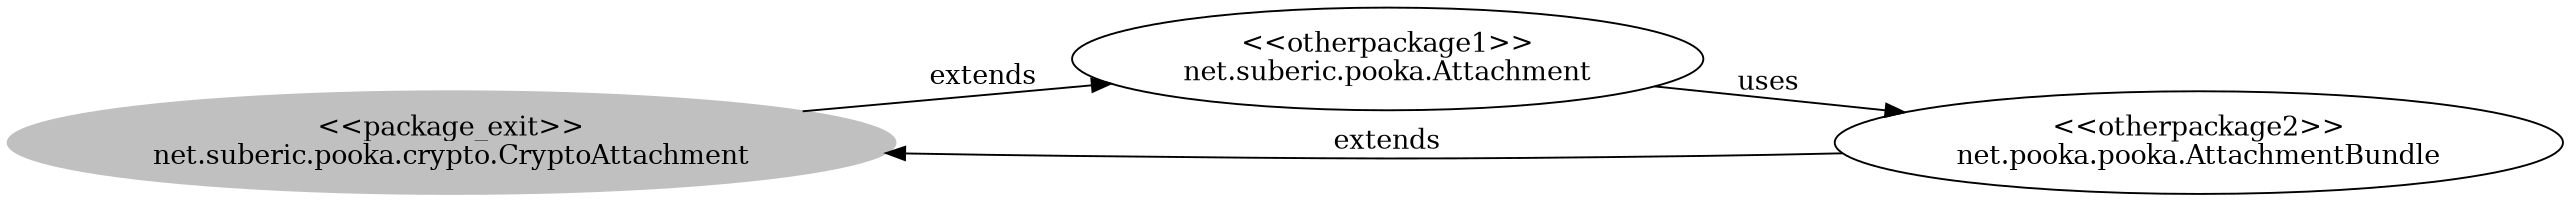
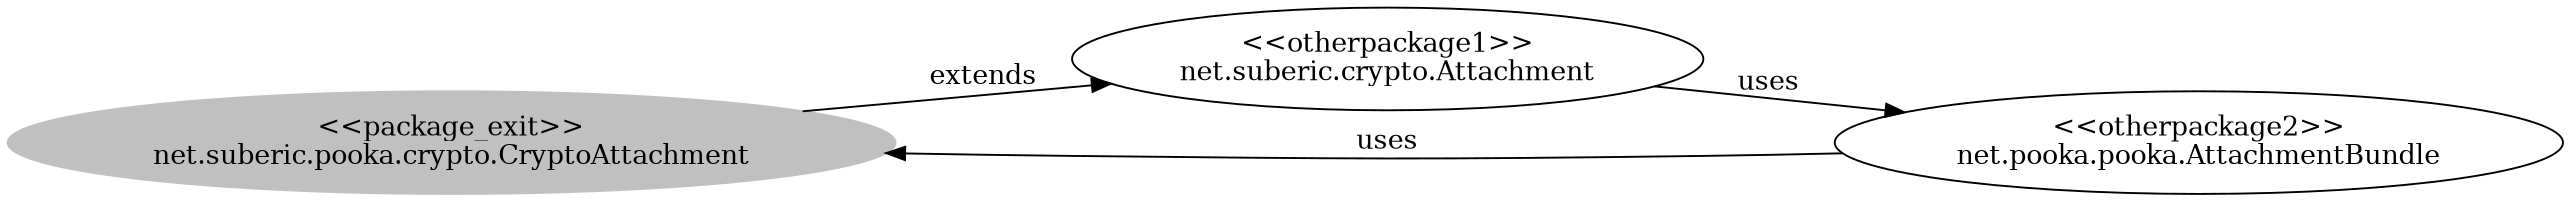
node "<<otherpackage1>> net.suberic.pooka.Attachment": label "<<otherpackage1>> net.suberic.pooka.Attachment" -> "<<otherpackage1>> net.suberic.crypto.Attachment"
edge "<<otherpackage2>> net.pooka.pooka.AttachmentBundle" -> "<<package_exit>> net.suberic.pooka.crypto.CryptoAttachment": label "extends" -> "uses"
